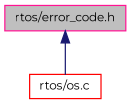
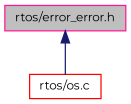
node "rtos/error_code.h": label "rtos/error_code.h" -> "rtos/error_error.h"
